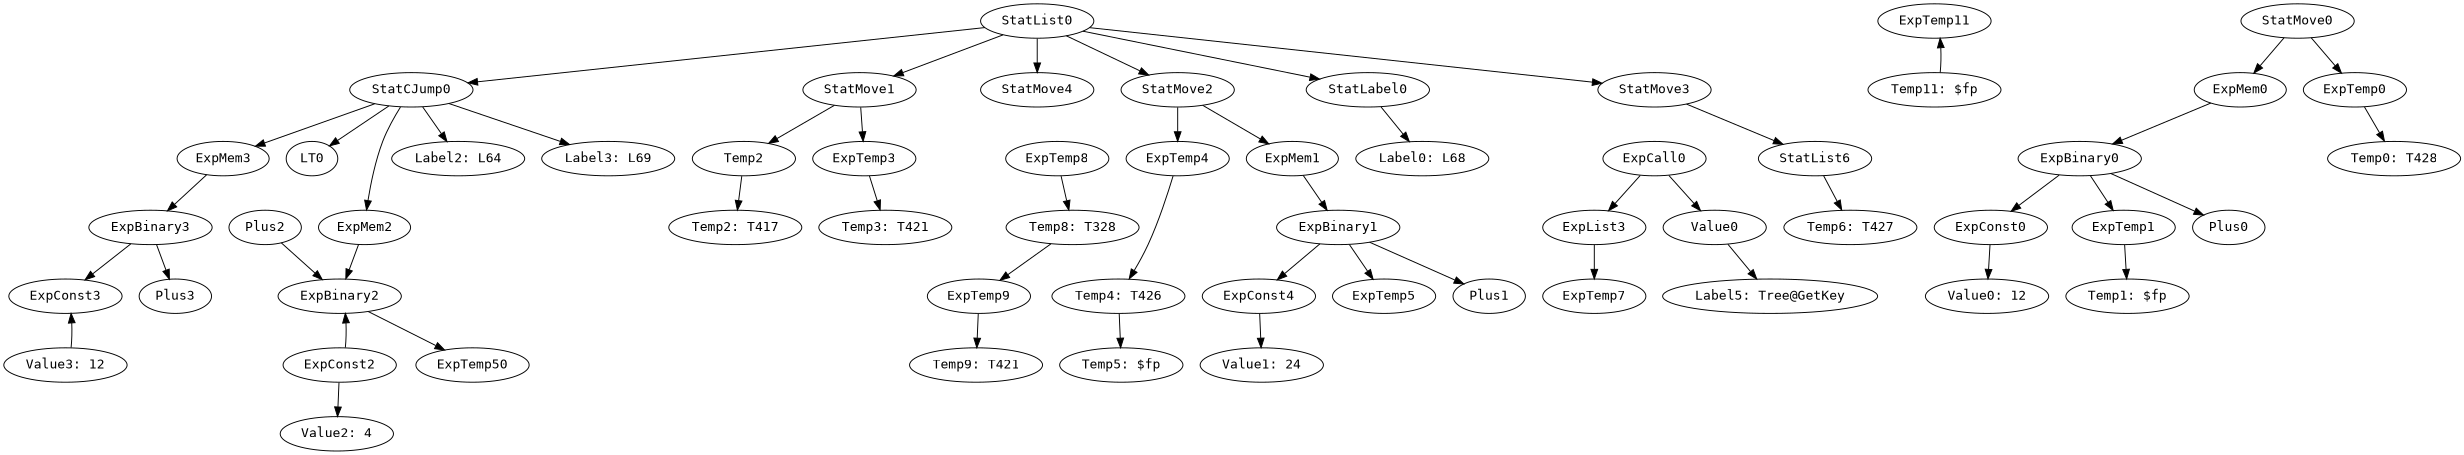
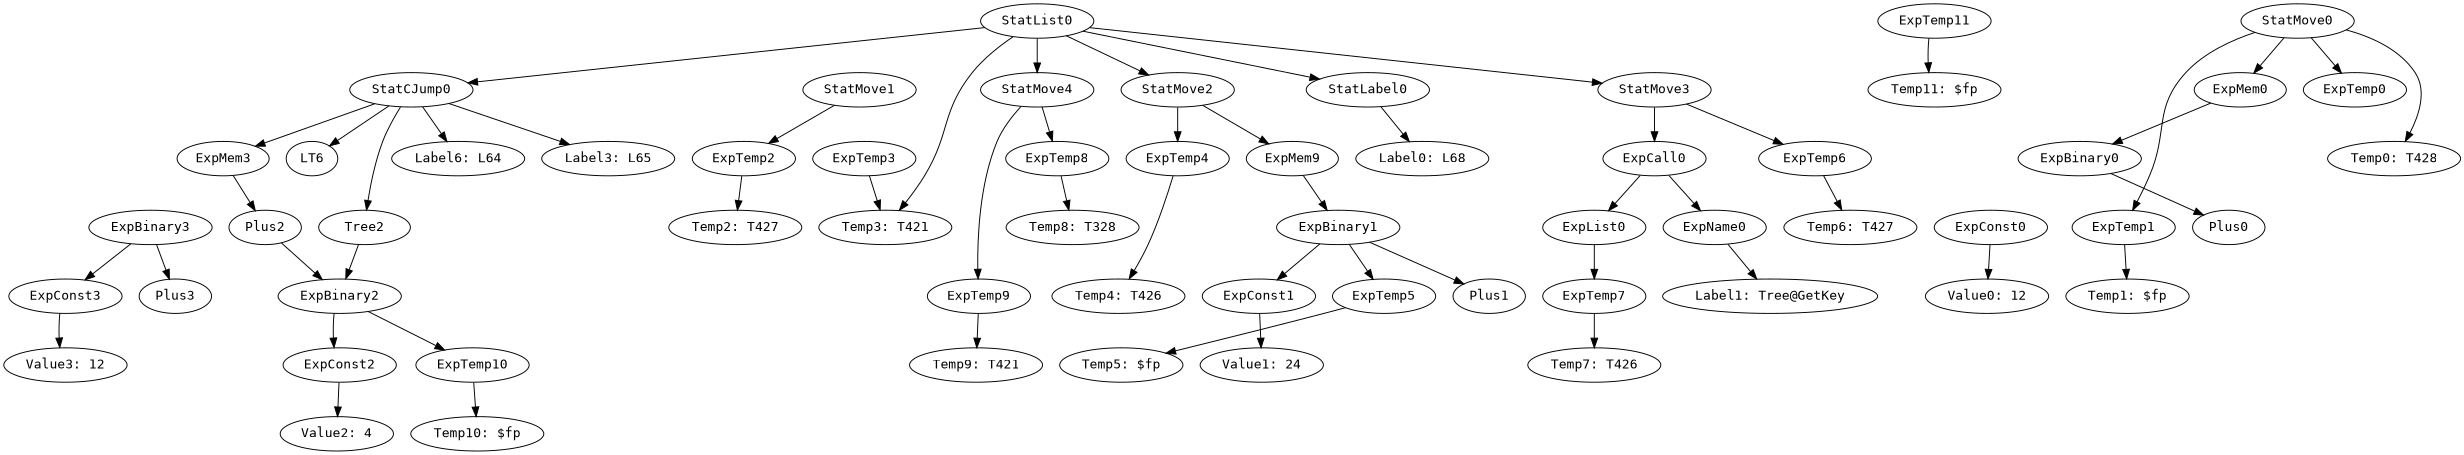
edge "StatList0" -> "StatMove1": now "StatList0" -> "Temp3: T421"
edge "Temp11: $fp" -> "ExpTemp11": reversed
edge "StatMove4" -> "ExpTemp8": added
edge "StatMove1" -> "ExpTemp3": removed
edge "StatMove3" -> "ExpCall0": added
edge "ExpTemp0" -> "Temp0: T428": now "StatMove0" -> "Temp0: T428"
node "LT0": label "LT0" -> "LT6"
node "Label2: L64": label "Label2: L64" -> "Label6: L64"
node "Label3: L69": label "Label3: L69" -> "Label3: L65"
node "Temp2": label "Temp2" -> "ExpTemp2"
node "ExpMem1": label "ExpMem1" -> "ExpMem9"
node "StatList6": label "StatList6" -> "ExpTemp6"
edge "ExpMem3" -> "ExpBinary3": now "ExpMem3" -> "Plus2"
edge "ExpBinary0" -> "ExpTemp1": now "StatMove0" -> "ExpTemp1"
edge "ExpBinary0" -> "ExpConst0": removed
node "ExpMem2": label "ExpMem2" -> "Tree2"
node "Temp2: T417": label "Temp2: T417" -> "Temp2: T427"
node "ExpList3": label "ExpList3" -> "ExpList0"
node "Value0": label "Value0" -> "ExpName0"
edge "Temp8: T328" -> "ExpTemp9": now "StatMove4" -> "ExpTemp9"
node "ExpConst4": label "ExpConst4" -> "ExpConst1"
node "Label5: Tree@GetKey": label "Label5: Tree@GetKey" -> "Label1: Tree@GetKey"
edge "Temp4: T426" -> "Temp5: $fp": now "ExpTemp5" -> "Temp5: $fp"
edge "Value3: 12" -> "ExpConst3": reversed
edge "ExpConst2" -> "ExpBinary2": reversed
node "ExpTemp50": label "ExpTemp50" -> "ExpTemp10"
node "Temp7: T426": added
node "Temp10: $fp": added
